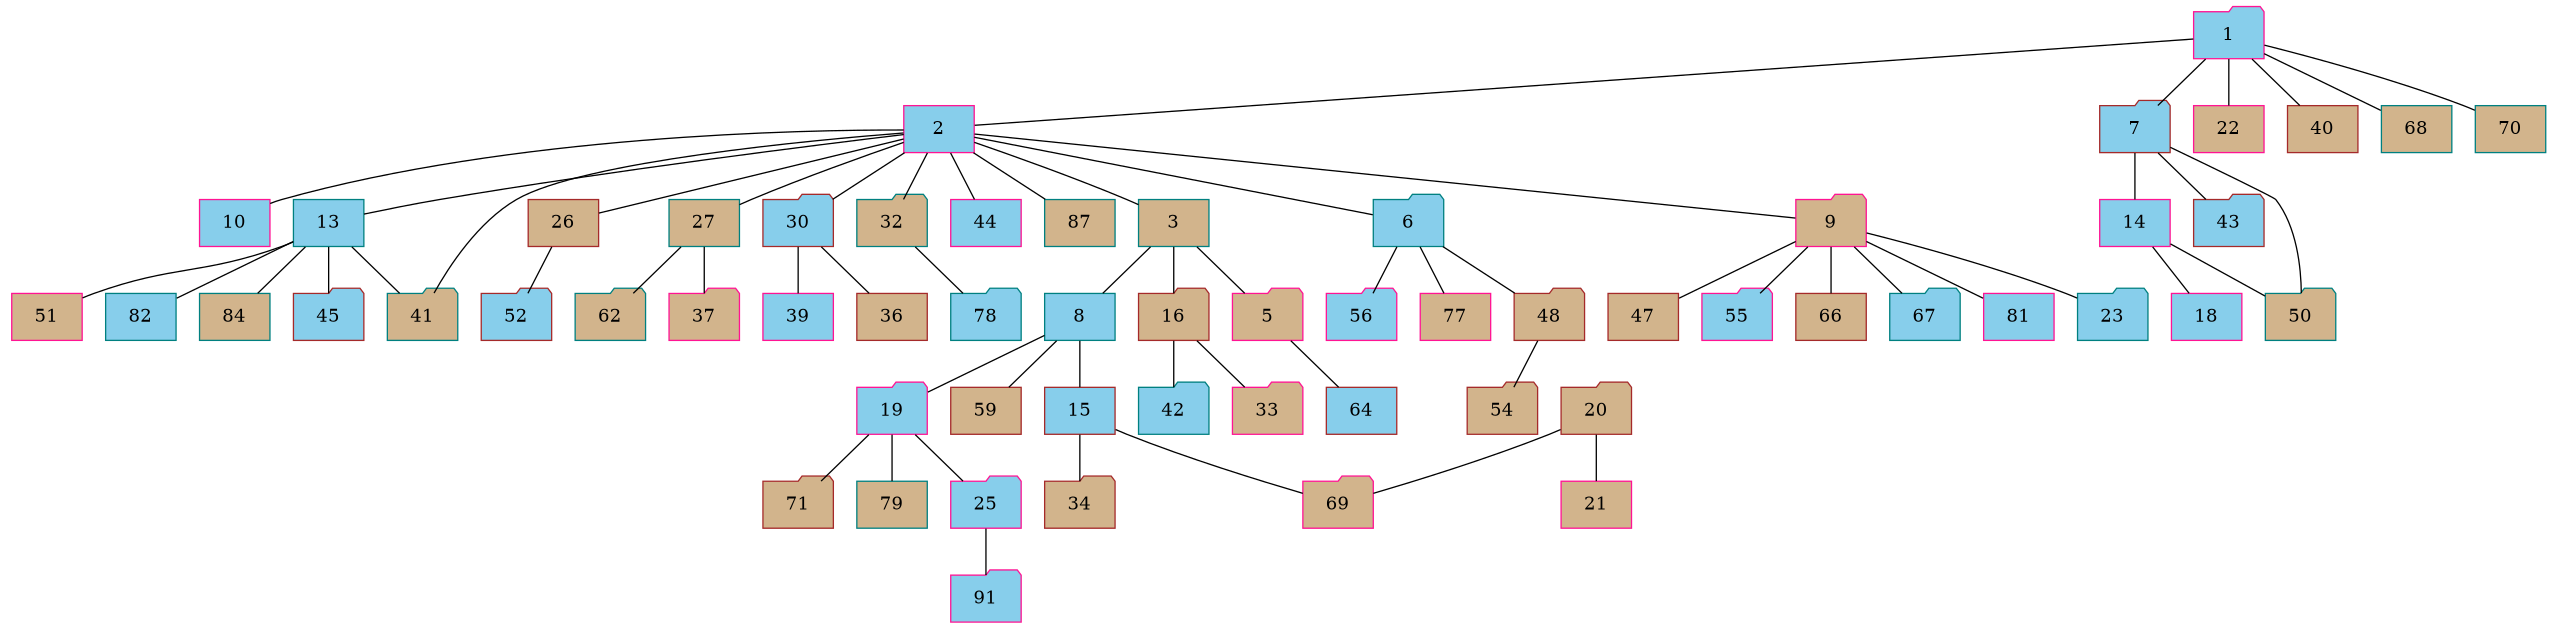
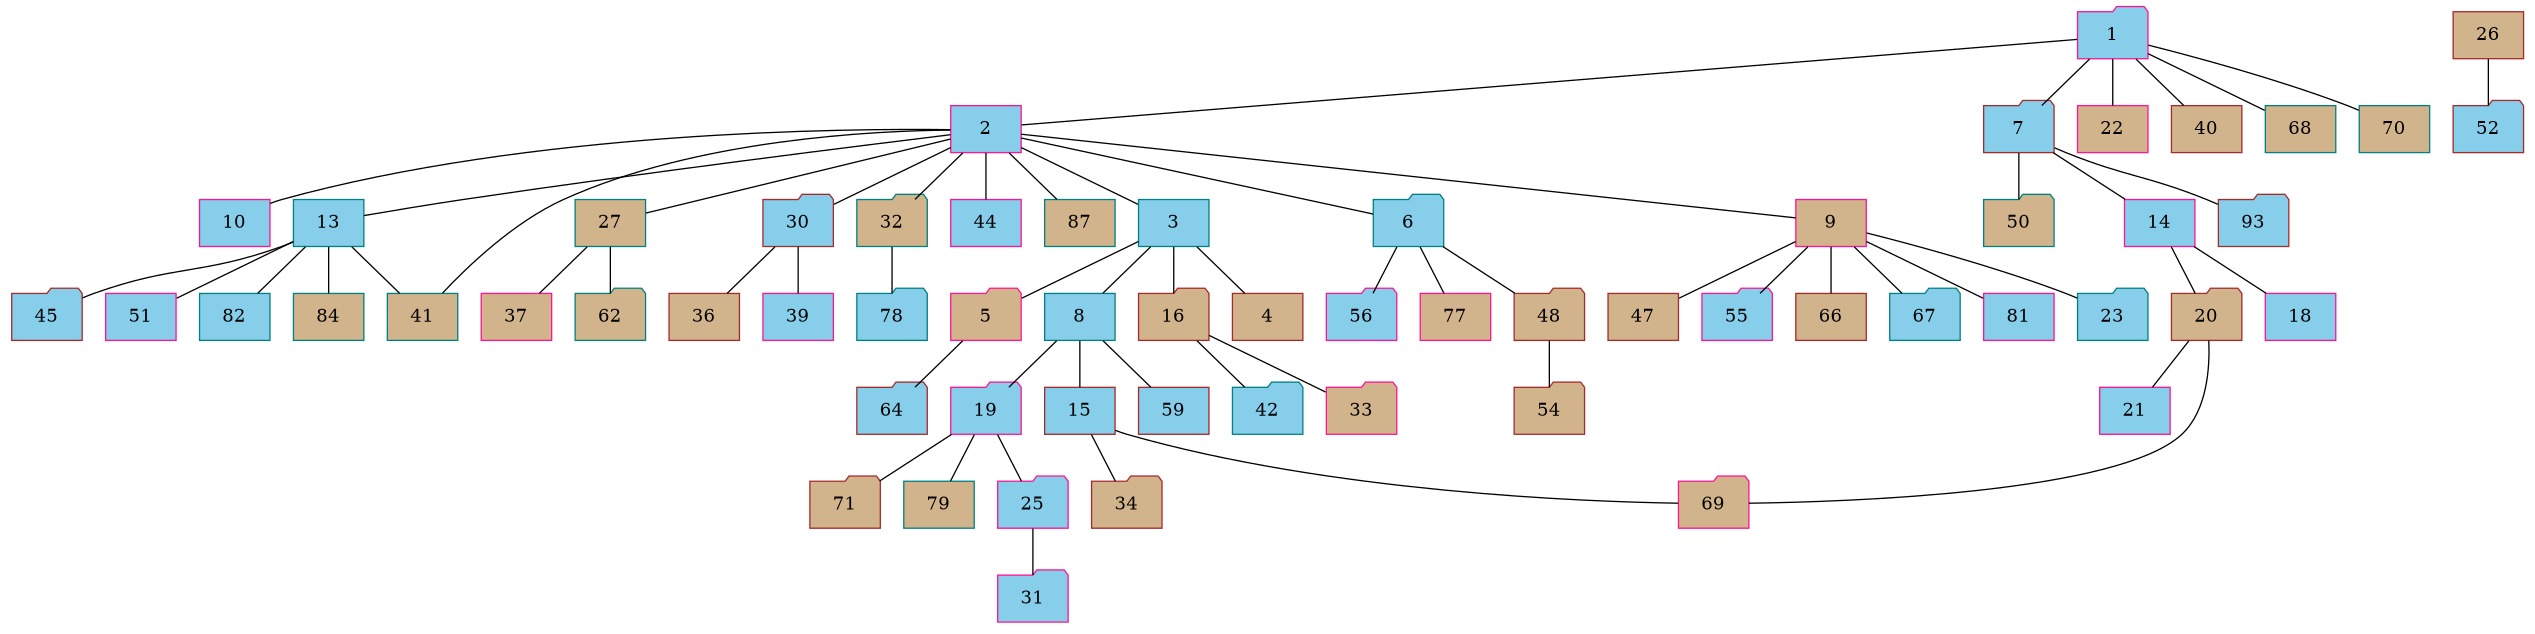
edge "2" -- "26": removed
node "3": fillcolor tan -> skyblue
node "9": shape folder -> box
node "43": label "43" -> "93"
edge "14" -- "50": now "14" -- "20"
node "51": fillcolor tan -> skyblue
node "41": shape folder -> box
node "37": shape folder -> box
node "4": added
node "59": fillcolor tan -> skyblue
node "64": shape box -> folder
node "21": fillcolor tan -> skyblue
node "91": label "91" -> "31"
